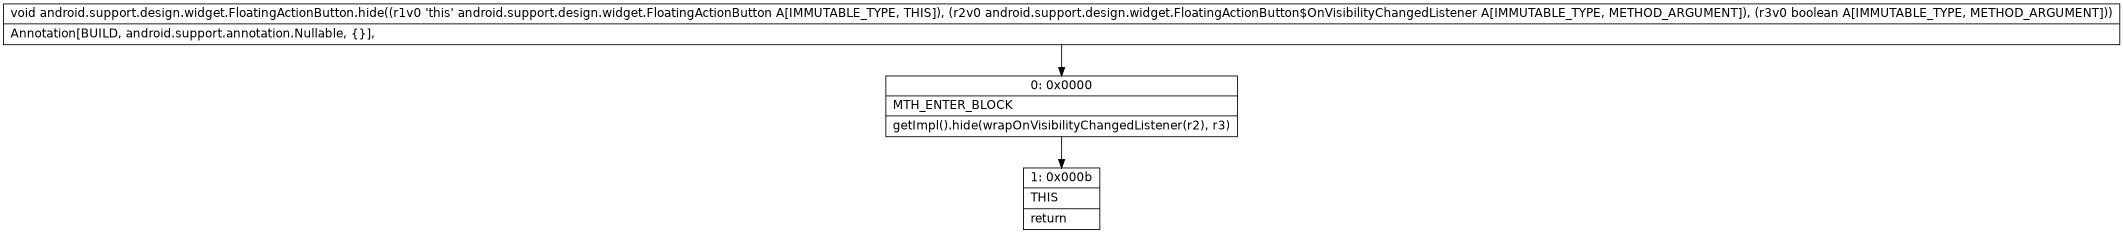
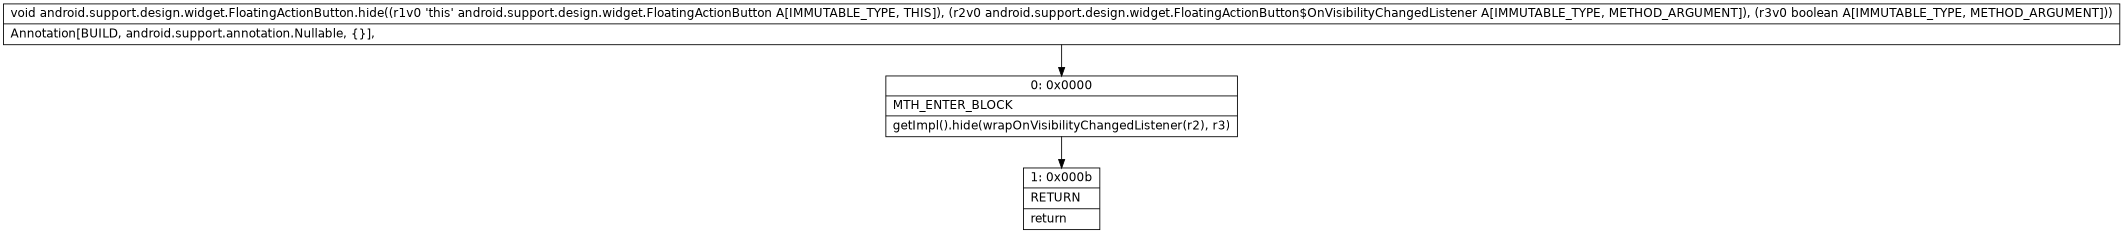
node "1: 0x000b": text "THIS" -> "RETURN"
